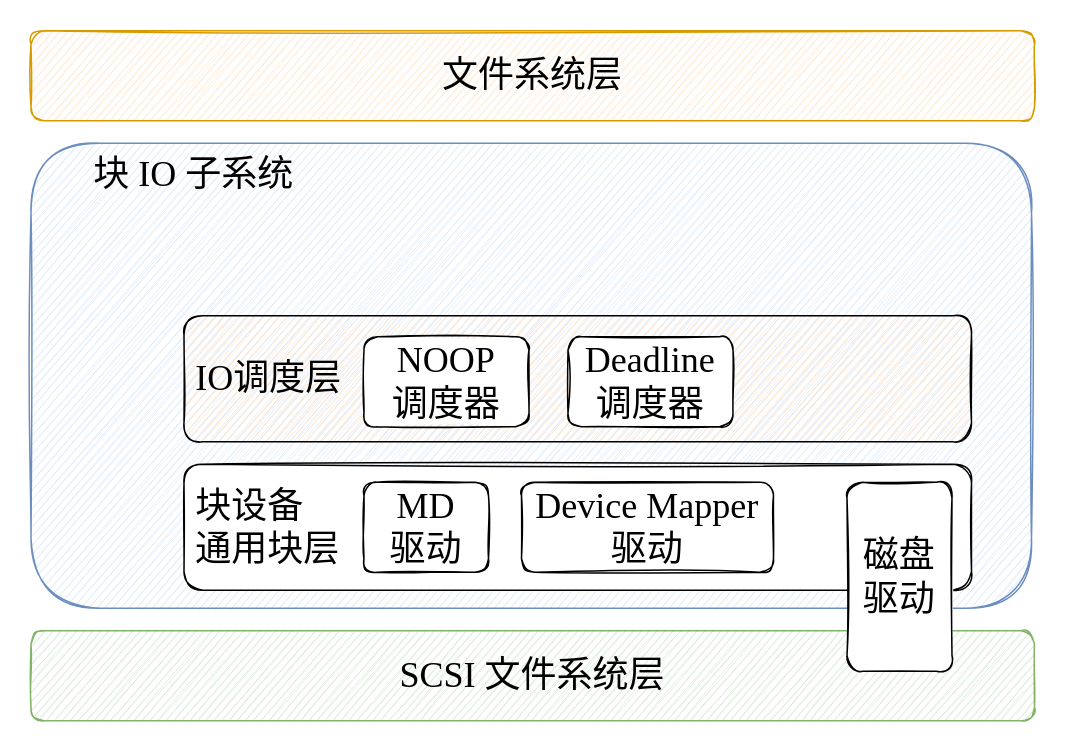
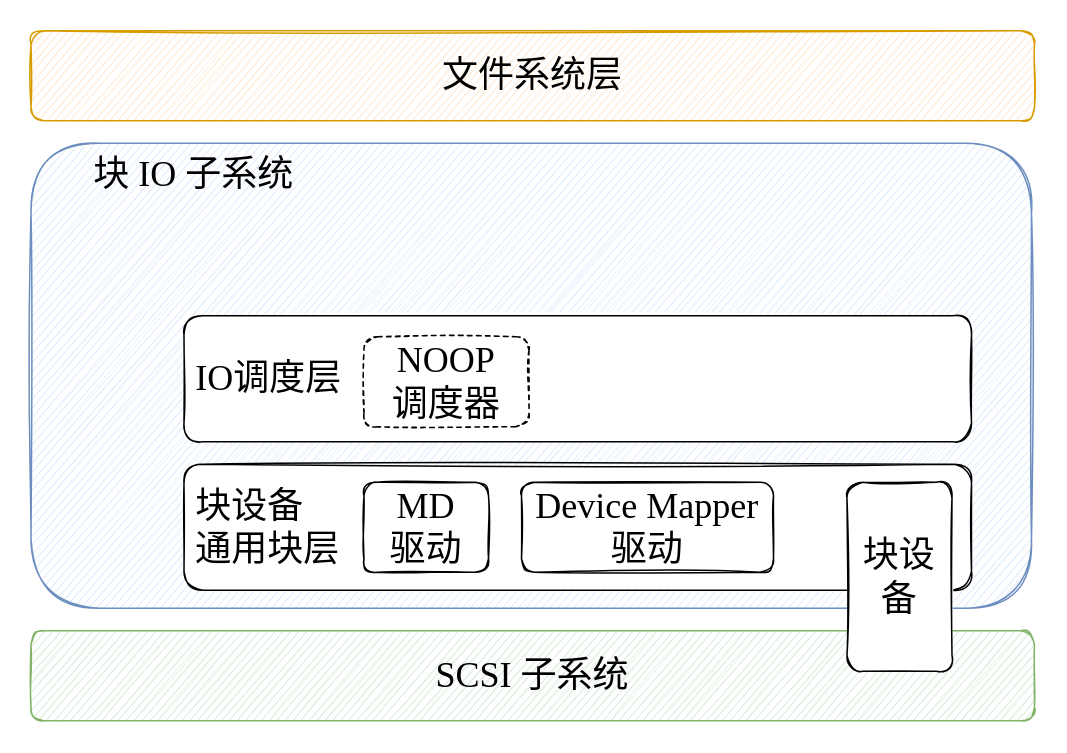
node "IO调度层": fillcolor #ffe6cc -> #ffffff
node "NOOP 调度器": style solid -> dashed
node "Deadline 调度器": removed
node "磁盘驱动": label "磁盘驱动" -> "块设备"
node "SCSI 文件系统层": label "SCSI 文件系统层" -> "SCSI 子系统"
